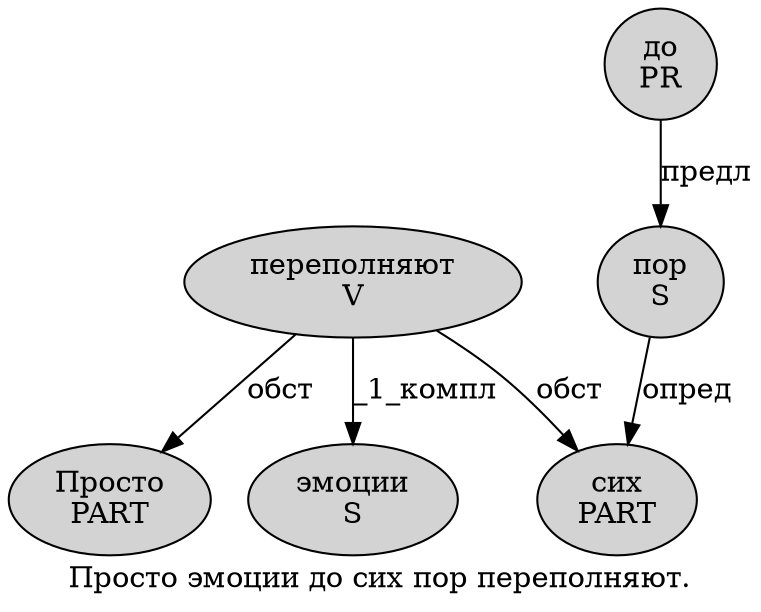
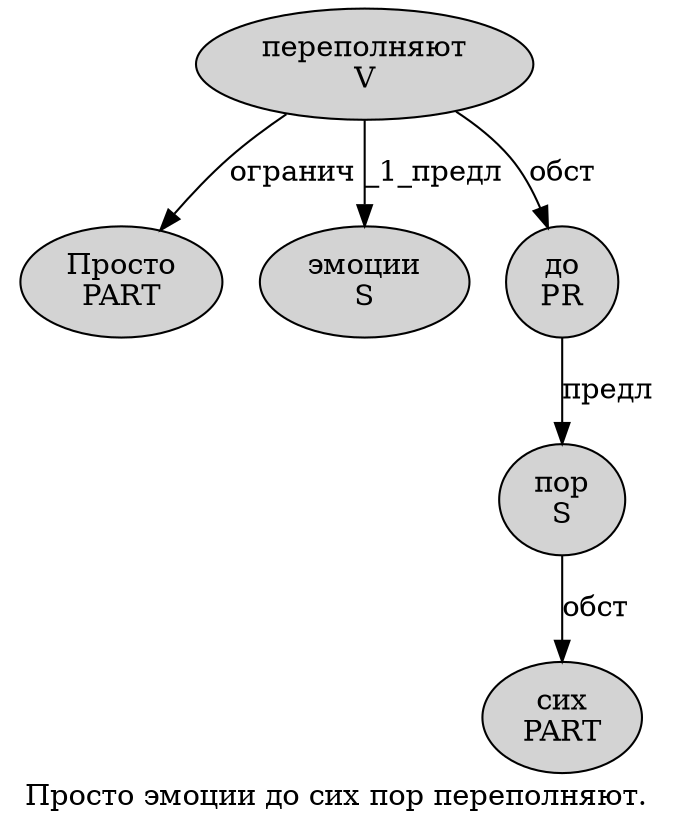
edge "переполняют V" -> "сих PART": now "переполняют V" -> "до PR"
edge "переполняют V" -> "Просто PART": label "обст" -> "огранич"
edge "переполняют V" -> "эмоции S": label "_1_компл" -> "_1_предл"
edge "пор S" -> "сих PART": label "опред" -> "обст"
